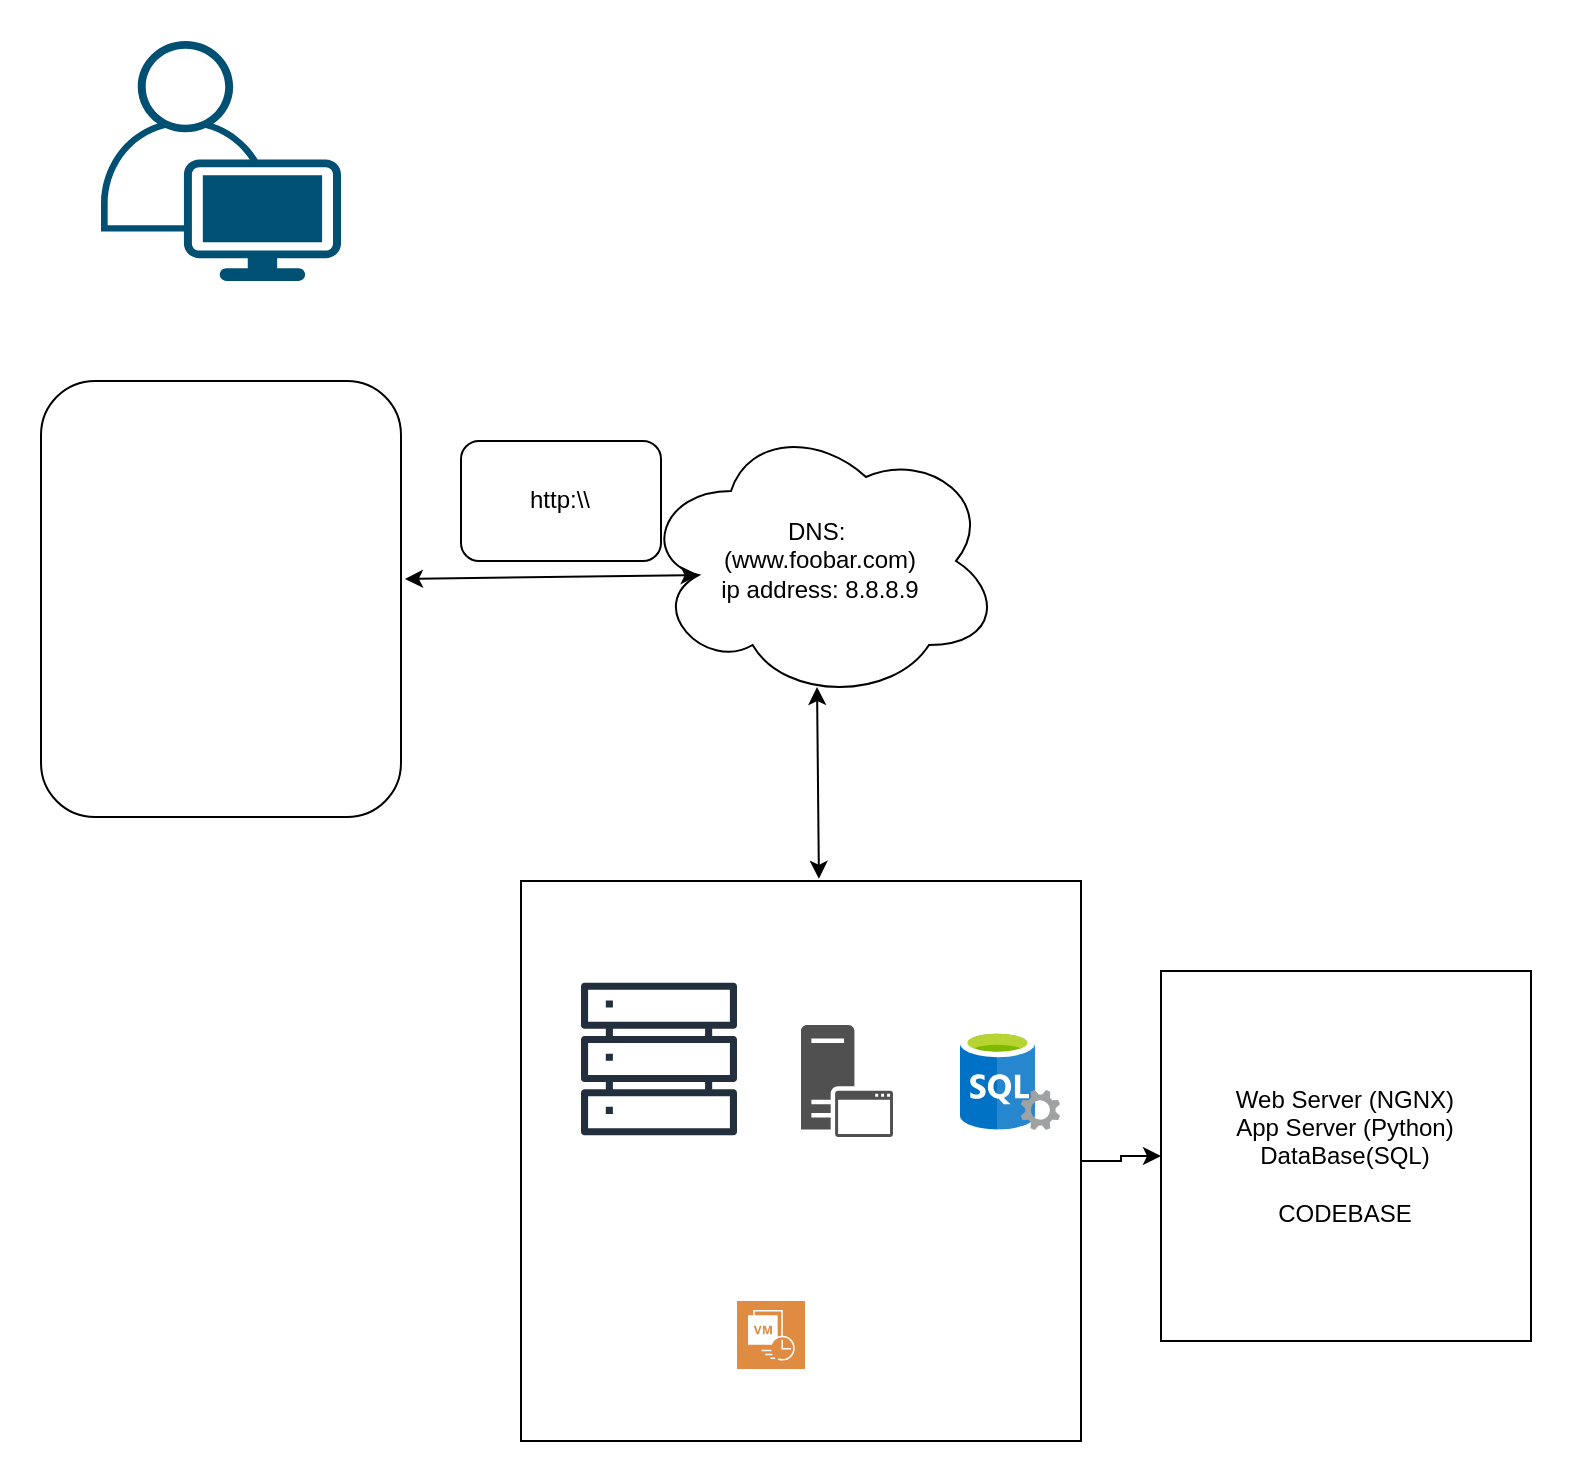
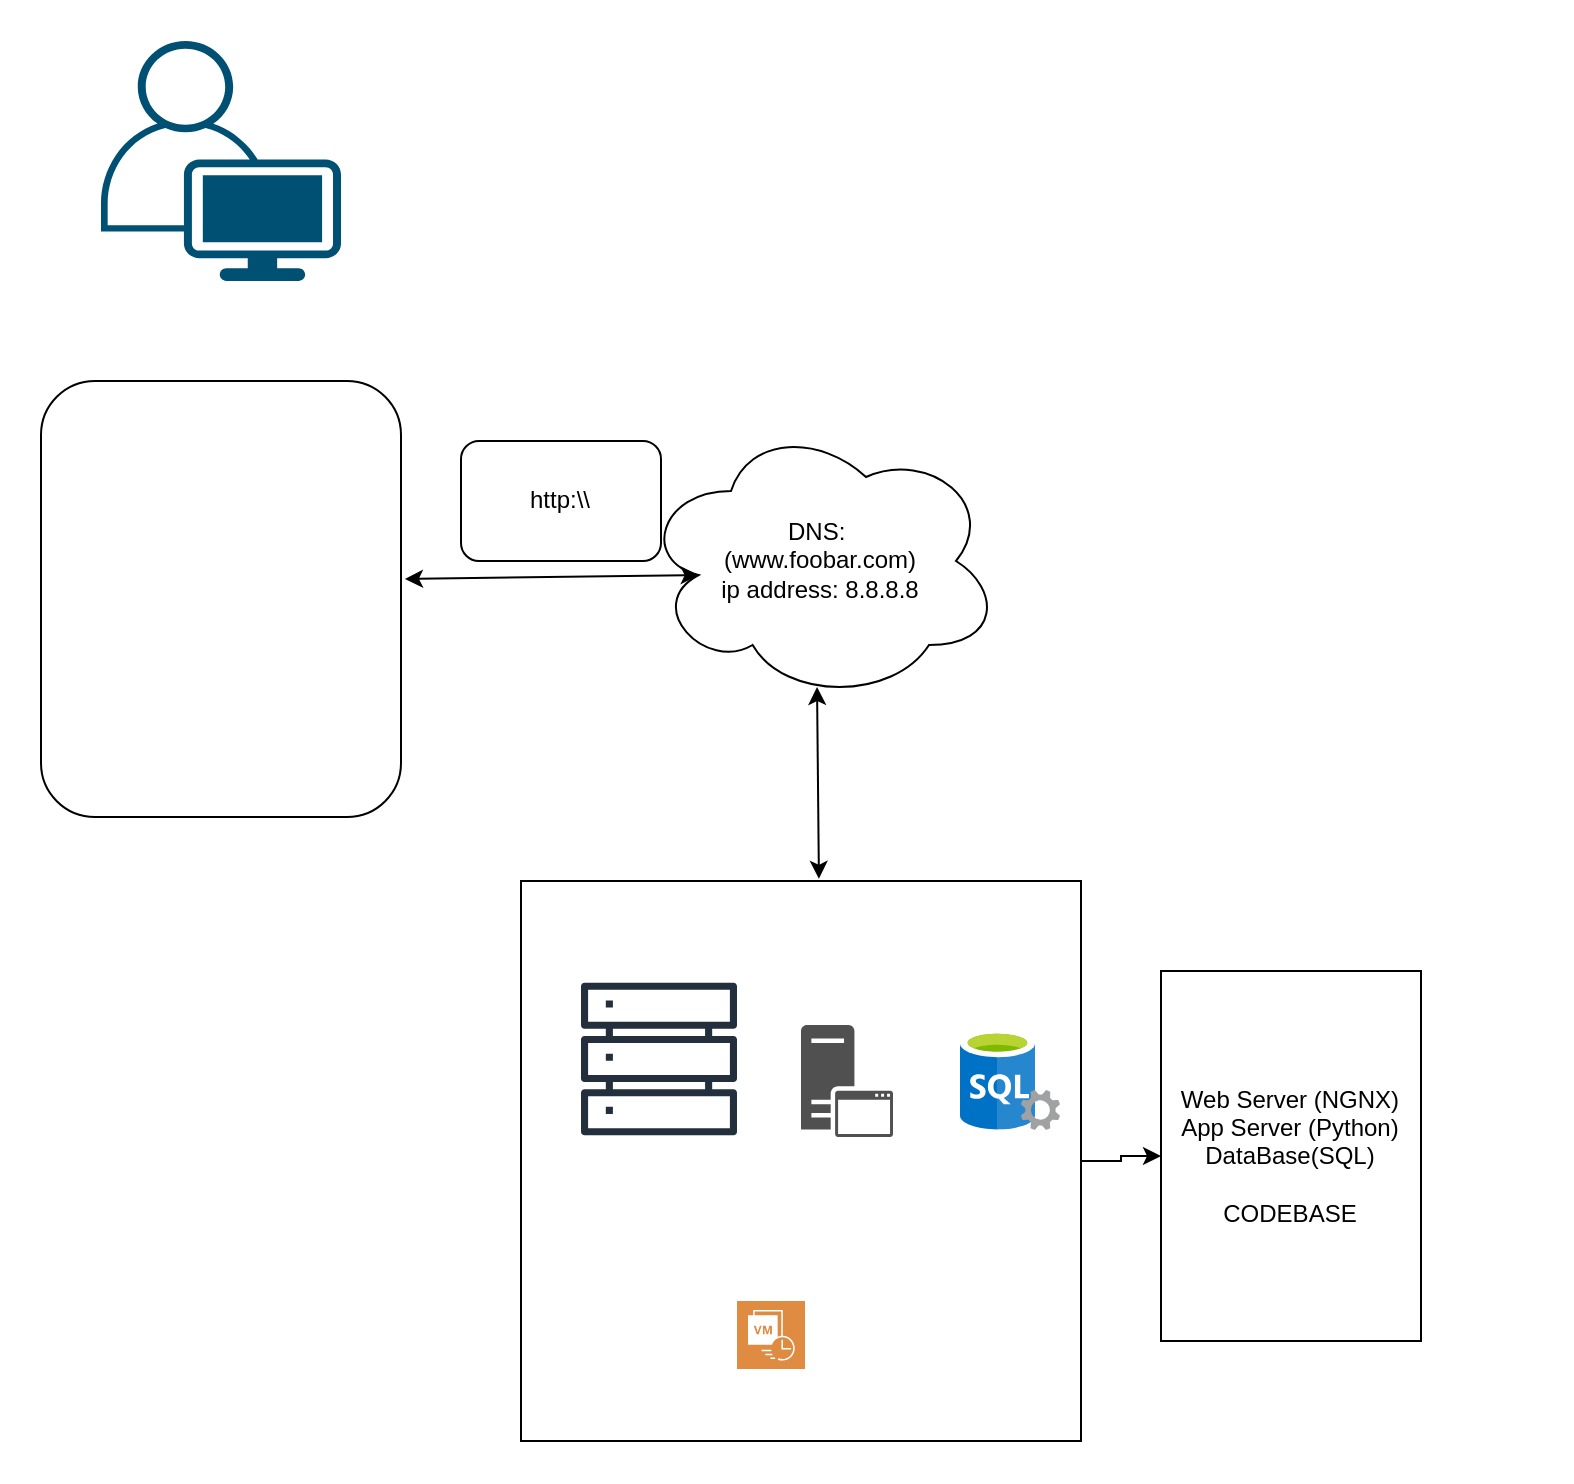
node "DNS: (www.foobar.com) ip address: 8.8.8.9": label "DNS: (www.foobar.com) ip address: 8.8.8.9" -> "DNS: (www.foobar.com) ip address: 8.8.8.8"
node "Web Server (NGNX) App Server (Python) DataBase(SQL) CODEBASE": size 370x370 -> 260x370
